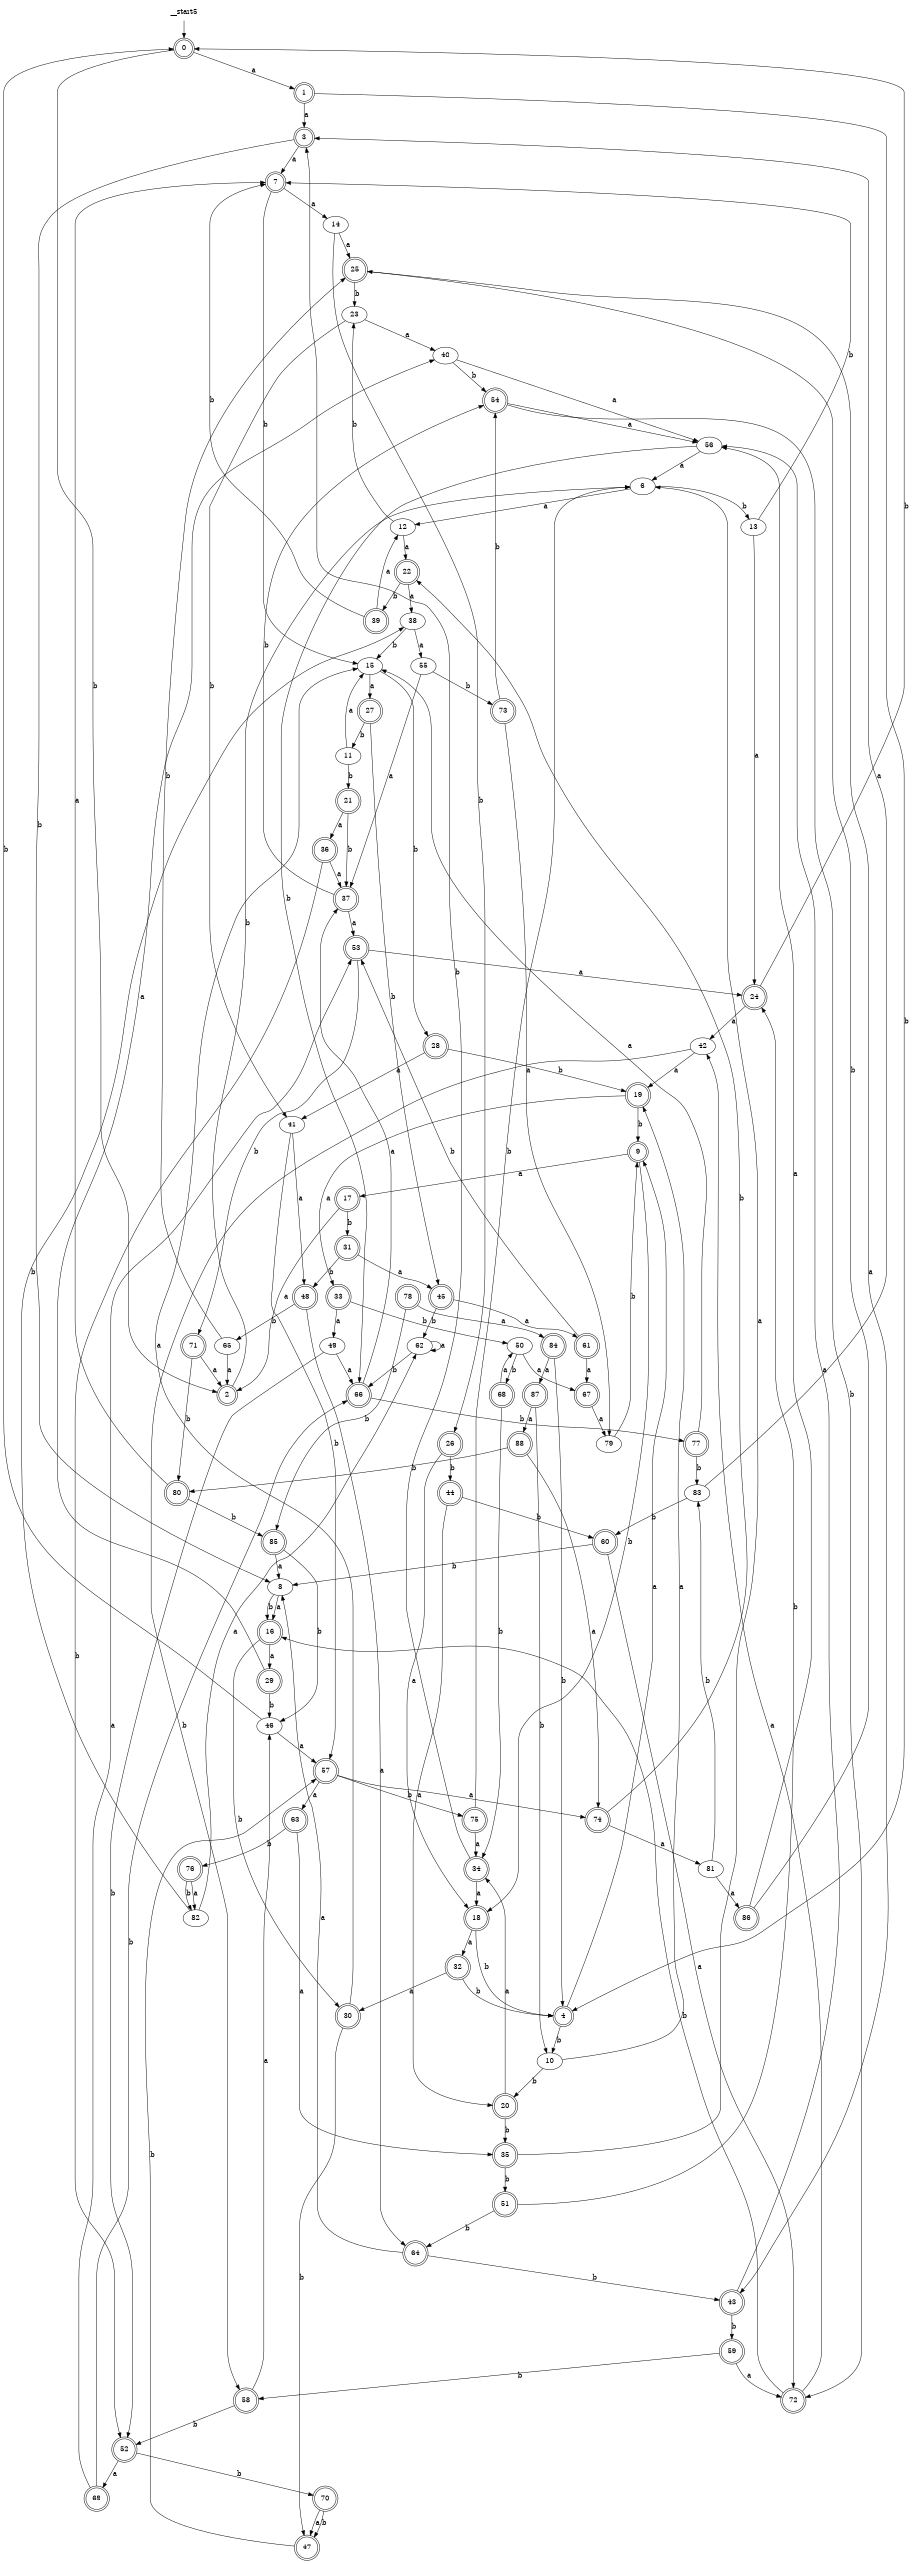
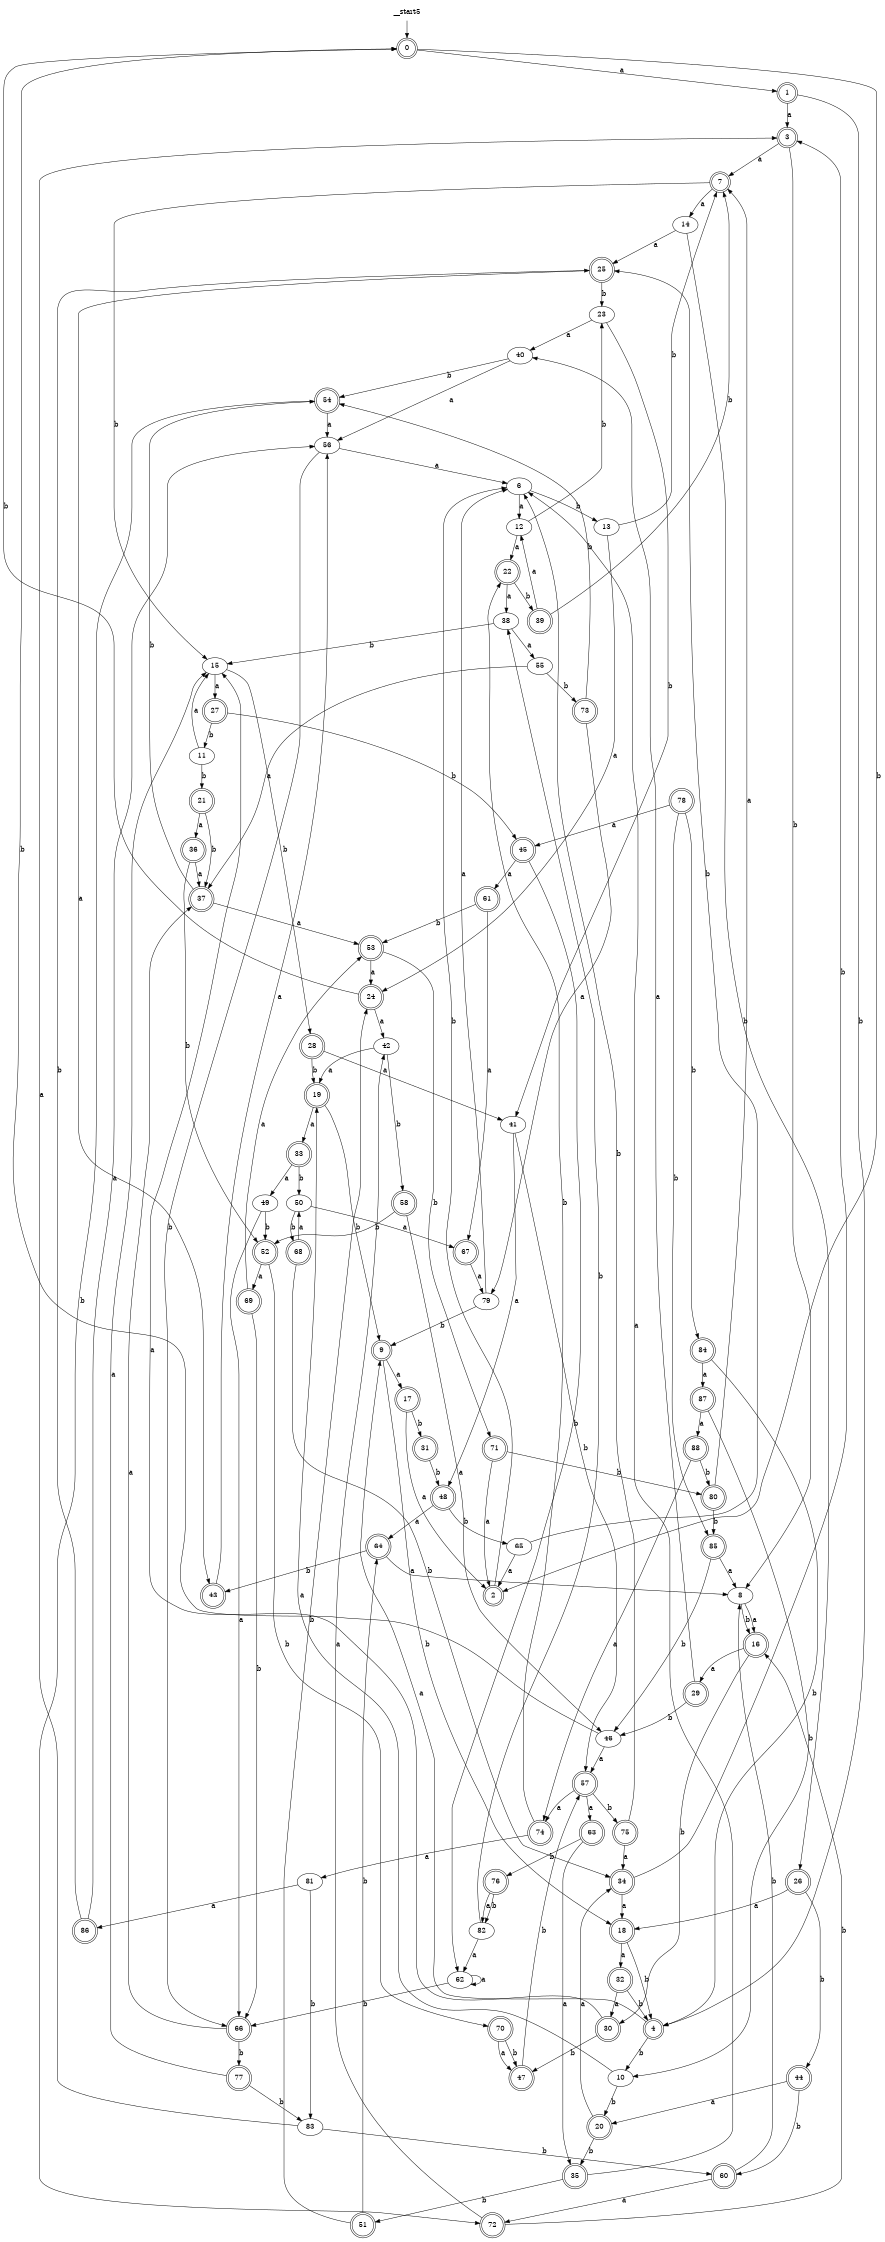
edge "79" -> "6": added, label "a"
edge "31" -> "45": now "78" -> "45"
edge "78" -> "84": label "a" -> "b"
node "59": removed
